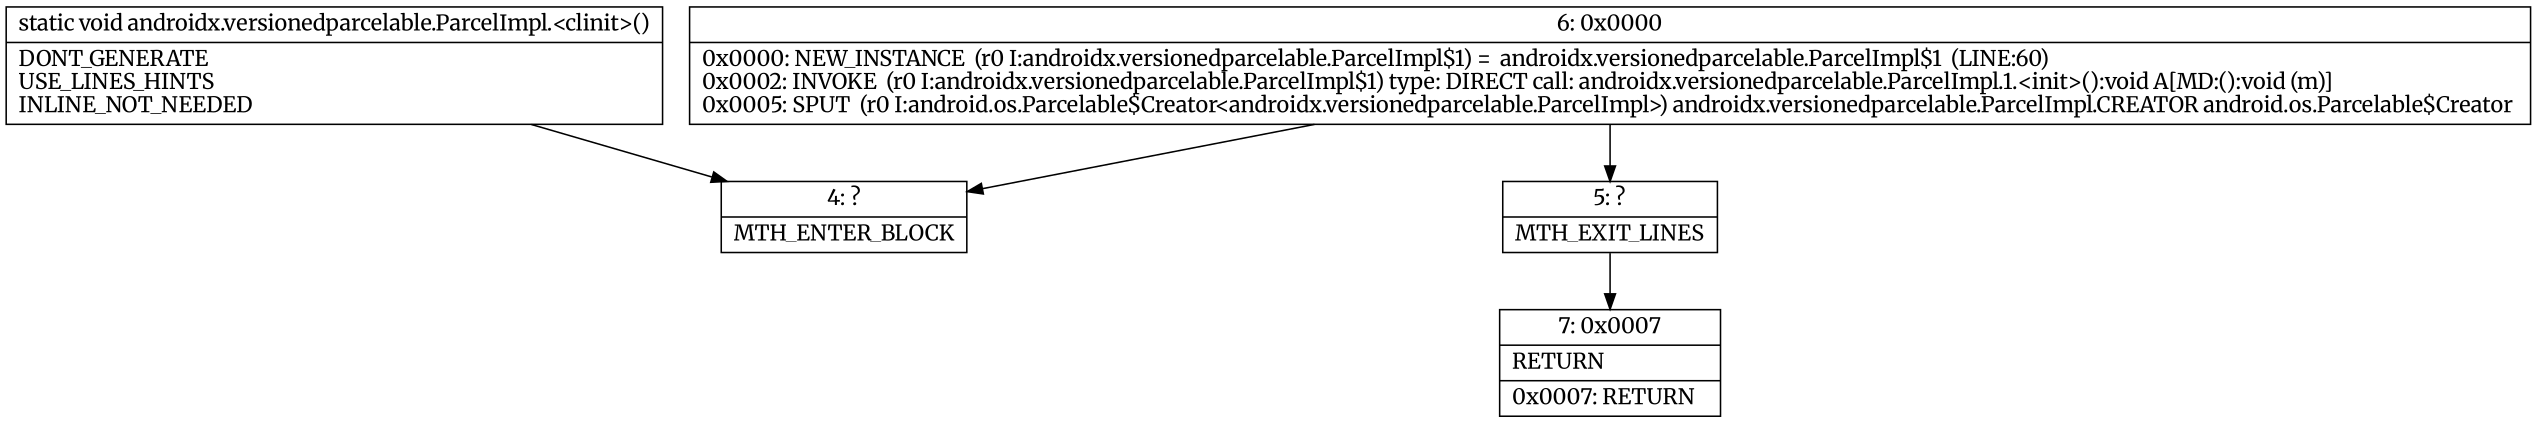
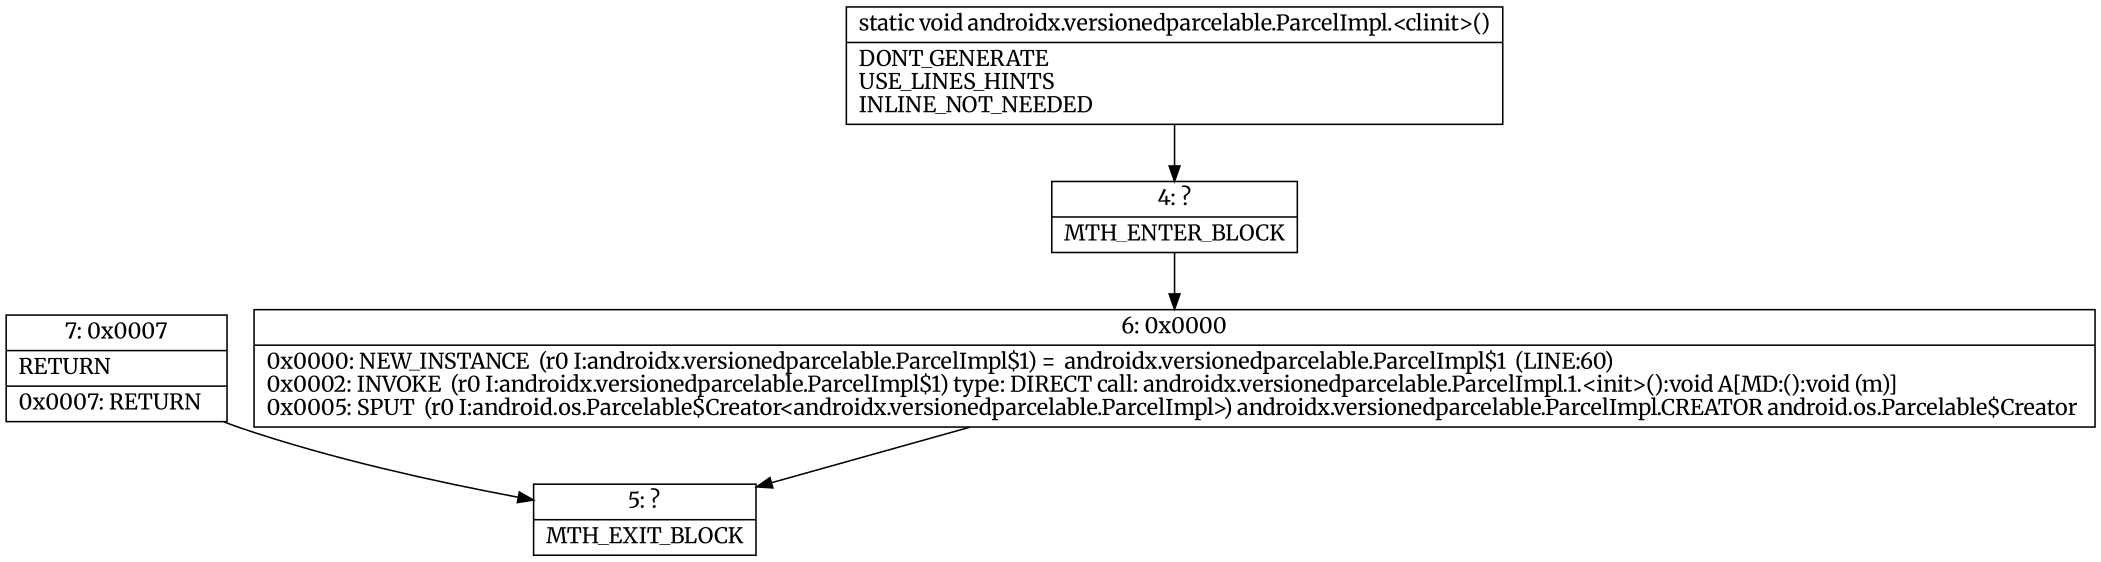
edge "6: 0x0000" -> "4: ?": reversed
node "5: ?": text "MTH_EXIT_LINES" -> "MTH_EXIT_BLOCK"
edge "5: ?" -> "7: 0x0007": reversed
